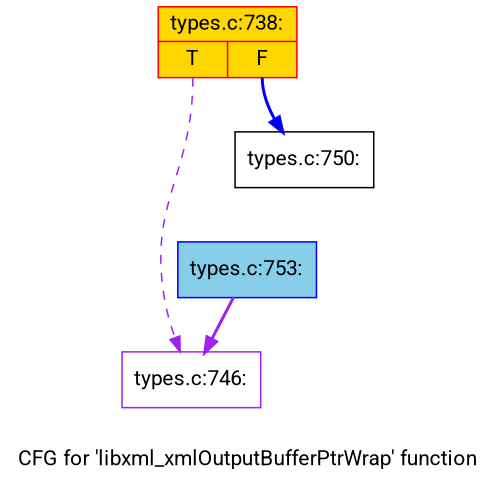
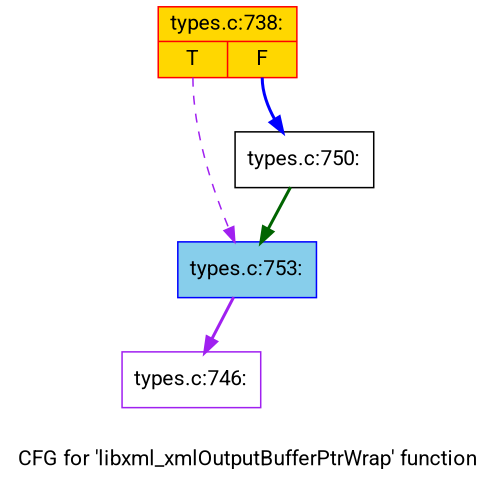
edge "types.c:738:" -> "types.c:746:": now "types.c:738:" -> "types.c:753:"
edge "types.c:750:" -> "types.c:753:": added
